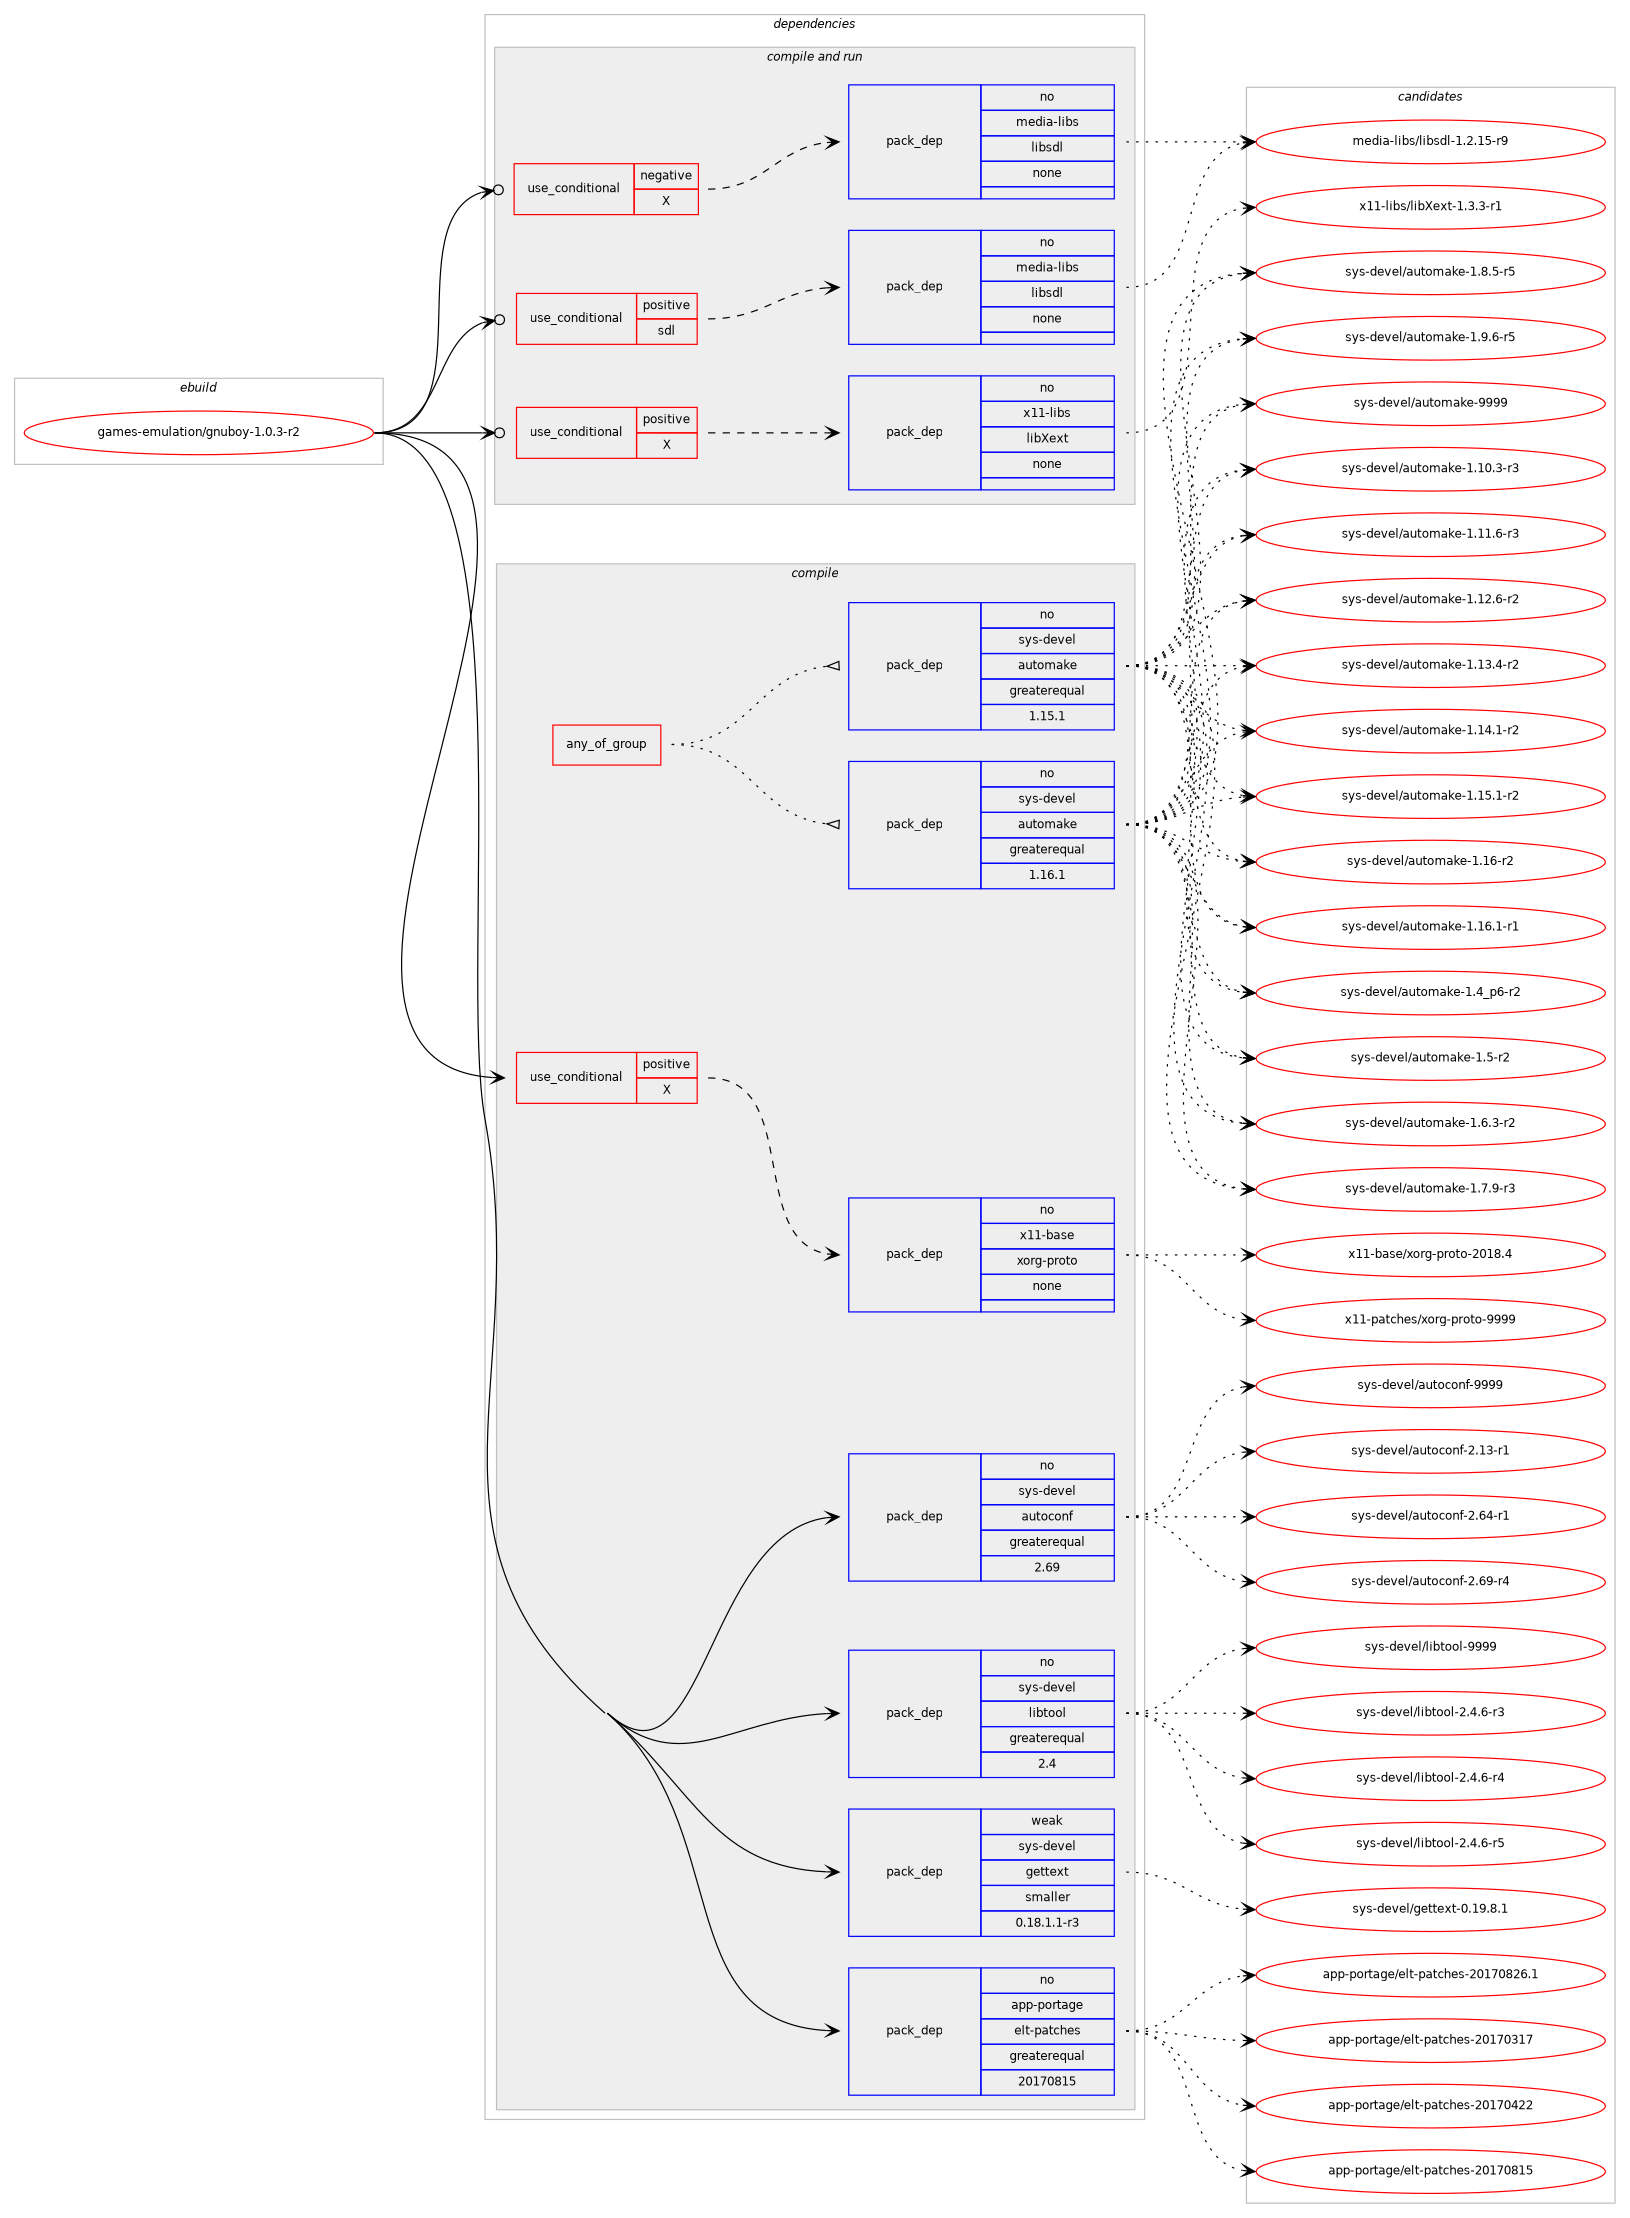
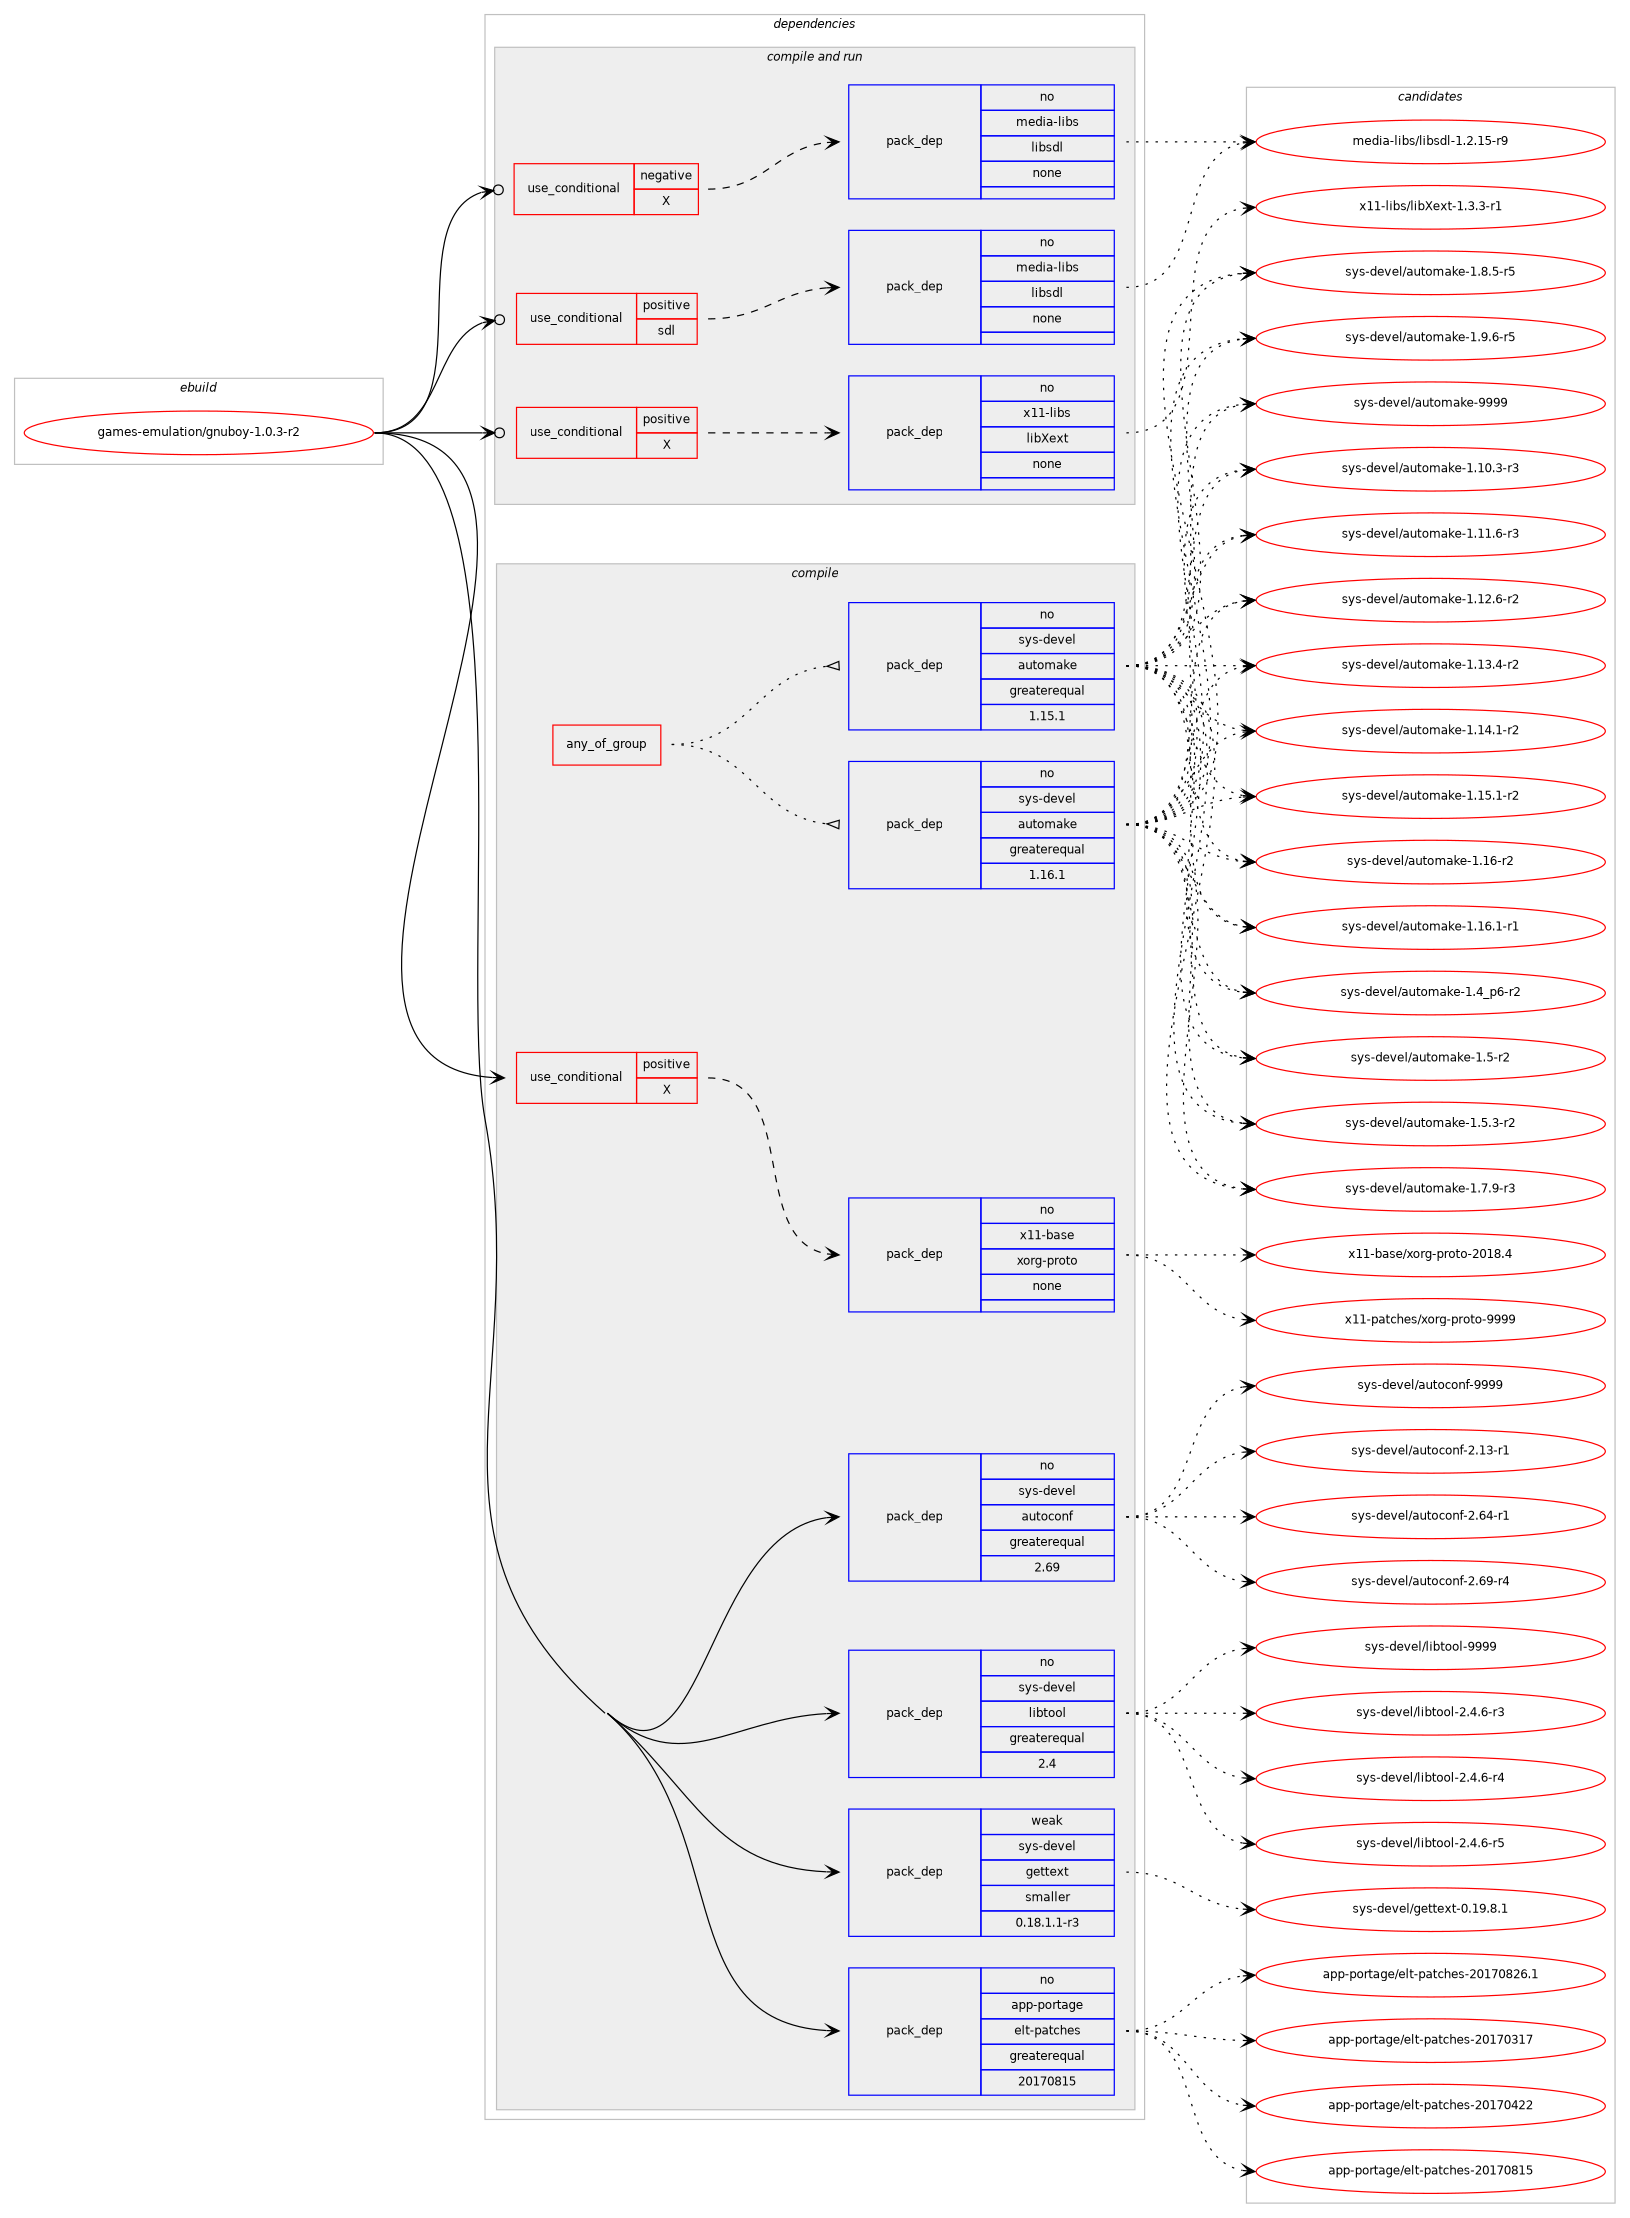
node "sys-devel/automake-1.6.3-r2": label "sys-devel/automake-1.6.3-r2" -> "sys-devel/automake-1.5.3-r2"
